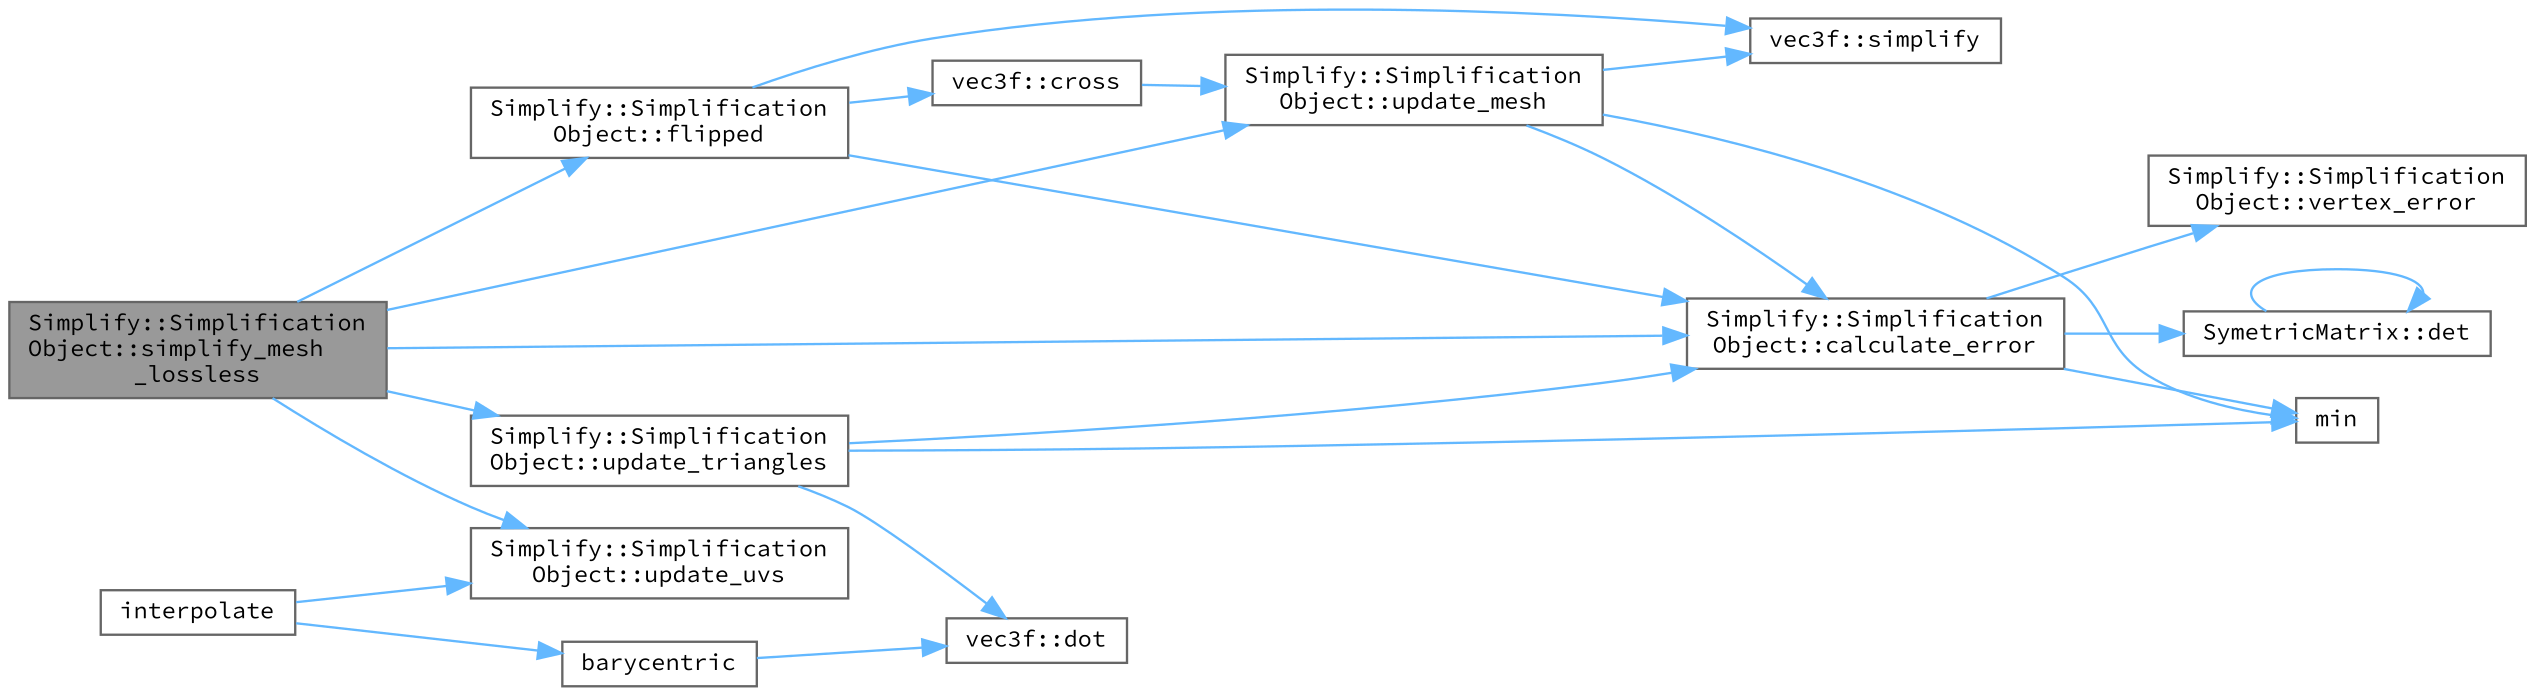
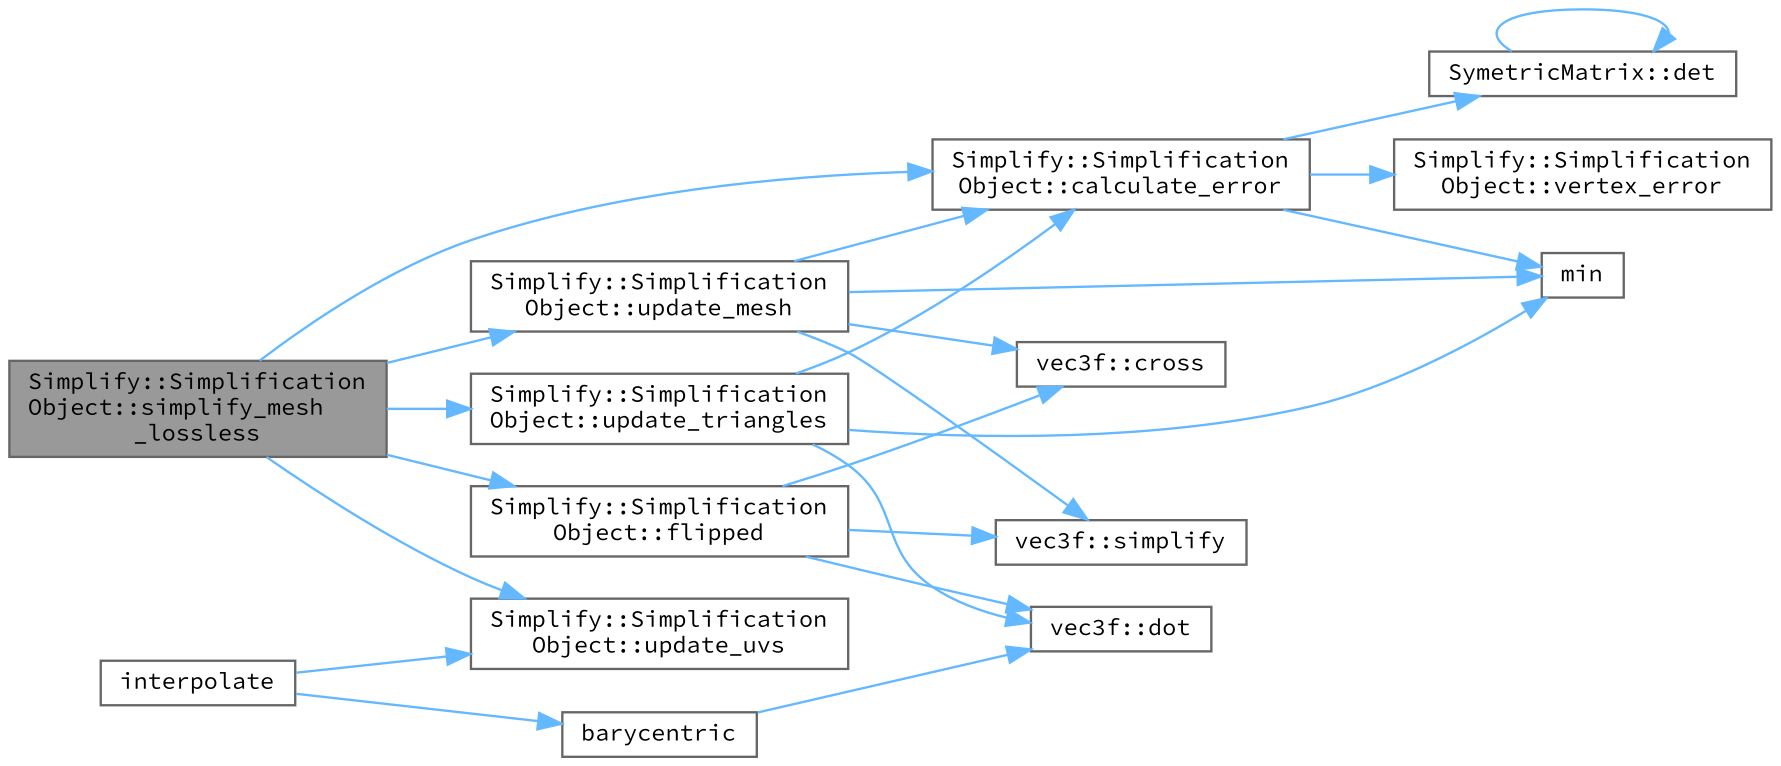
edge "vec3f::cross" -> "Simplify::Simplification Object::update_mesh": reversed
edge "Simplify::Simplification Object::flipped" -> "Simplify::Simplification Object::calculate_error": now "Simplify::Simplification Object::flipped" -> "vec3f::dot"
